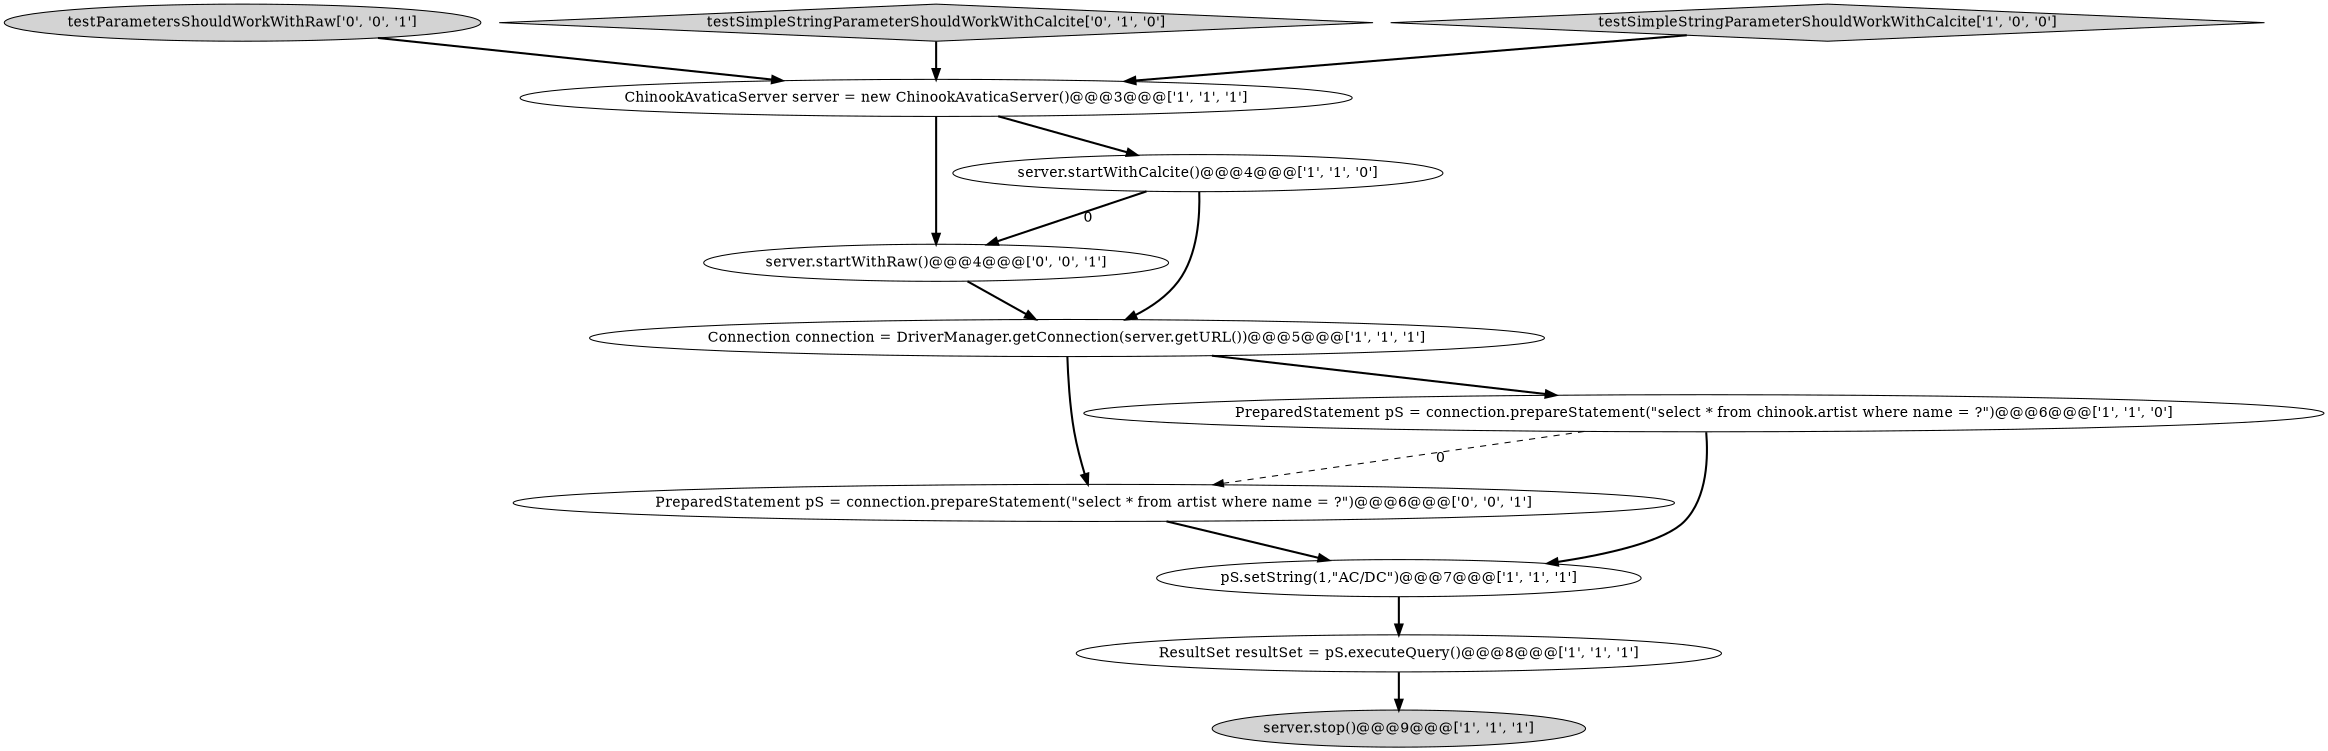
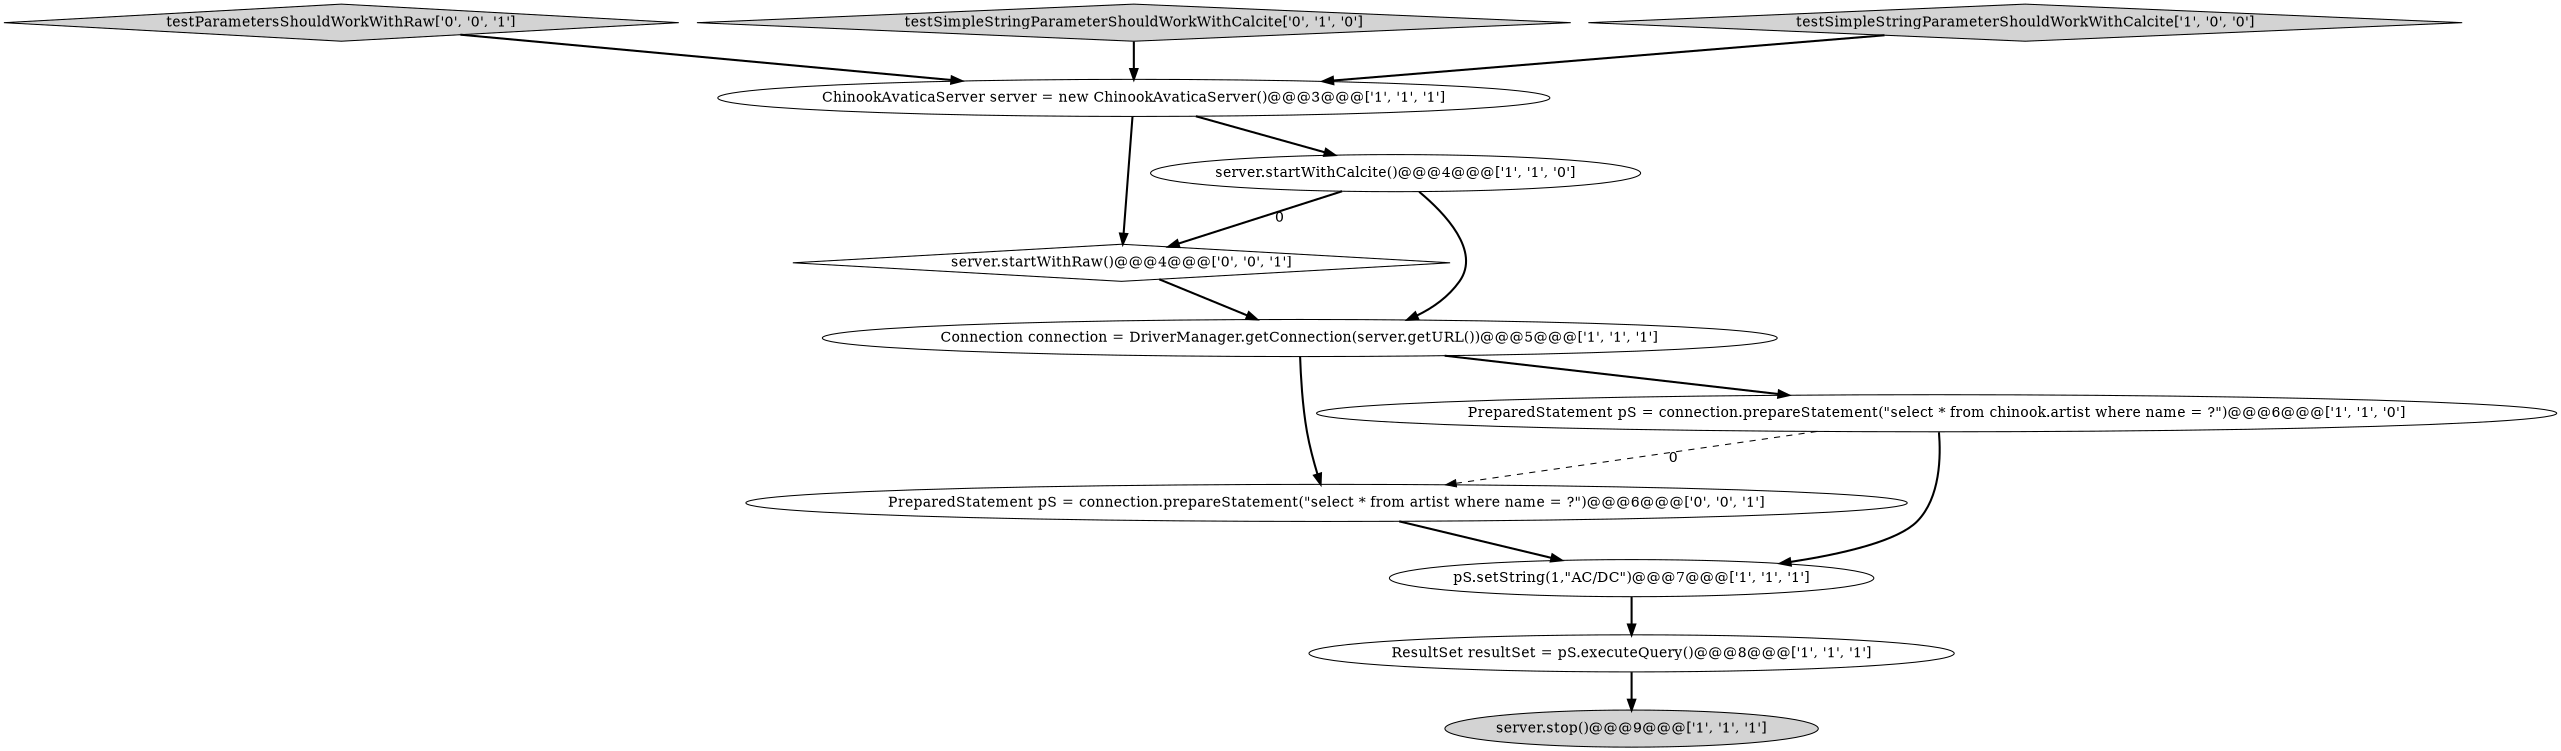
node "testParametersShouldWorkWithRaw['0', '0', '1']": shape ellipse -> diamond
node "server.startWithRaw()@@@4@@@['0', '0', '1']": shape ellipse -> diamond
